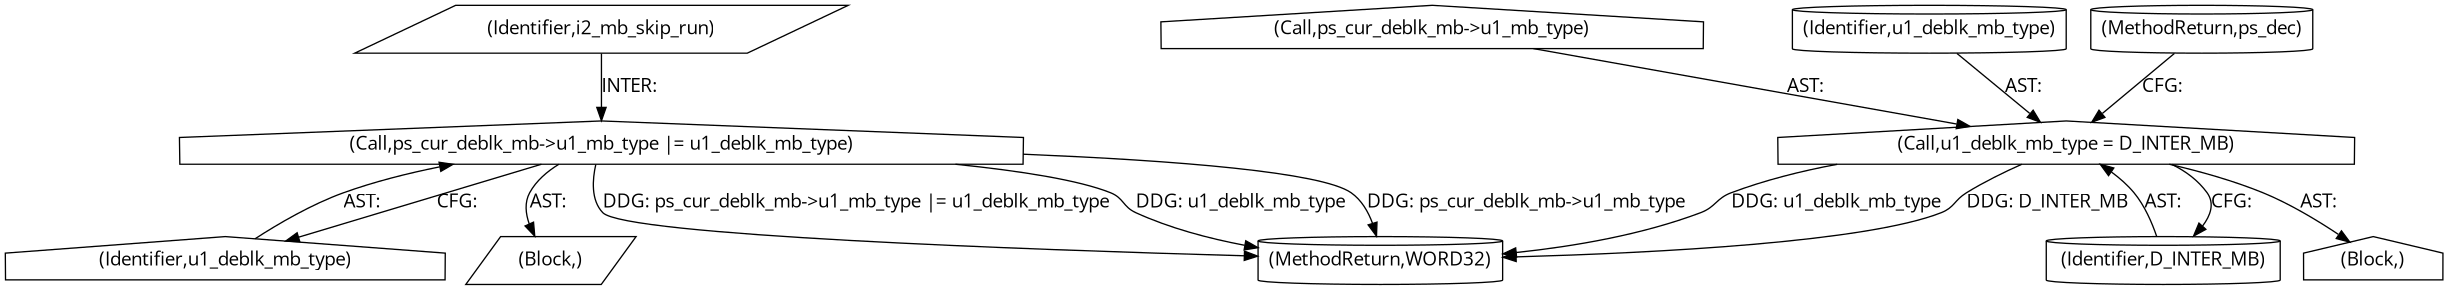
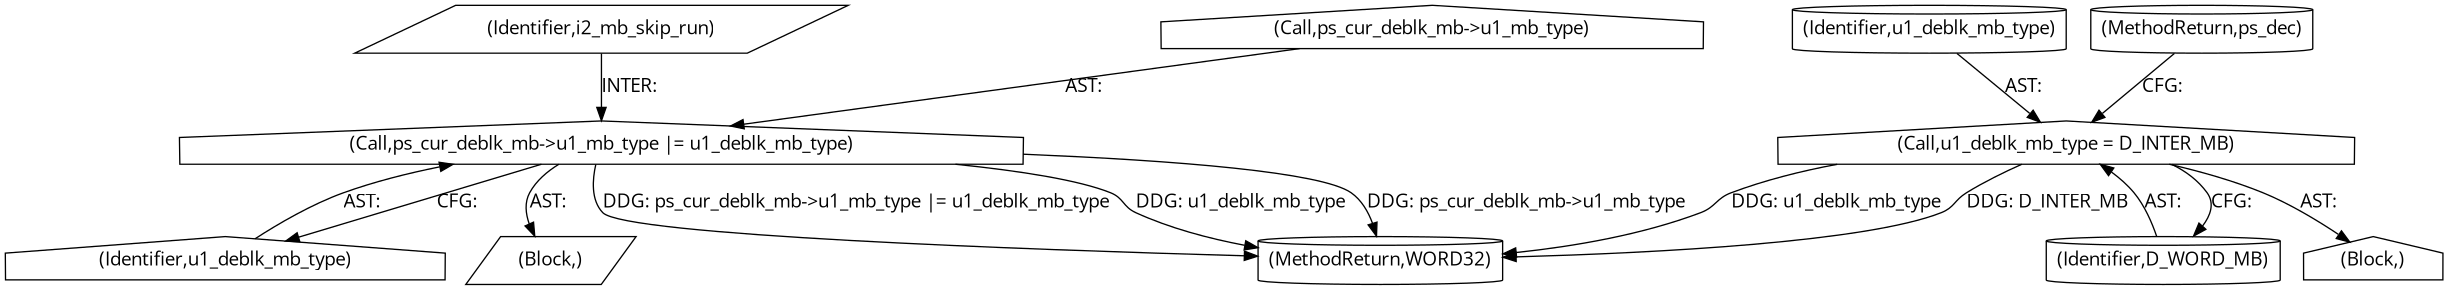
edge "(Call,ps_cur_deblk_mb->u1_mb_type)" -> "(Call,u1_deblk_mb_type = D_INTER_MB)": now "(Call,ps_cur_deblk_mb->u1_mb_type)" -> "(Call,ps_cur_deblk_mb->u1_mb_type |= u1_deblk_mb_type)"
node "(Identifier,D_INTER_MB)": label "(Identifier,D_INTER_MB)" -> "(Identifier,D_WORD_MB)"
